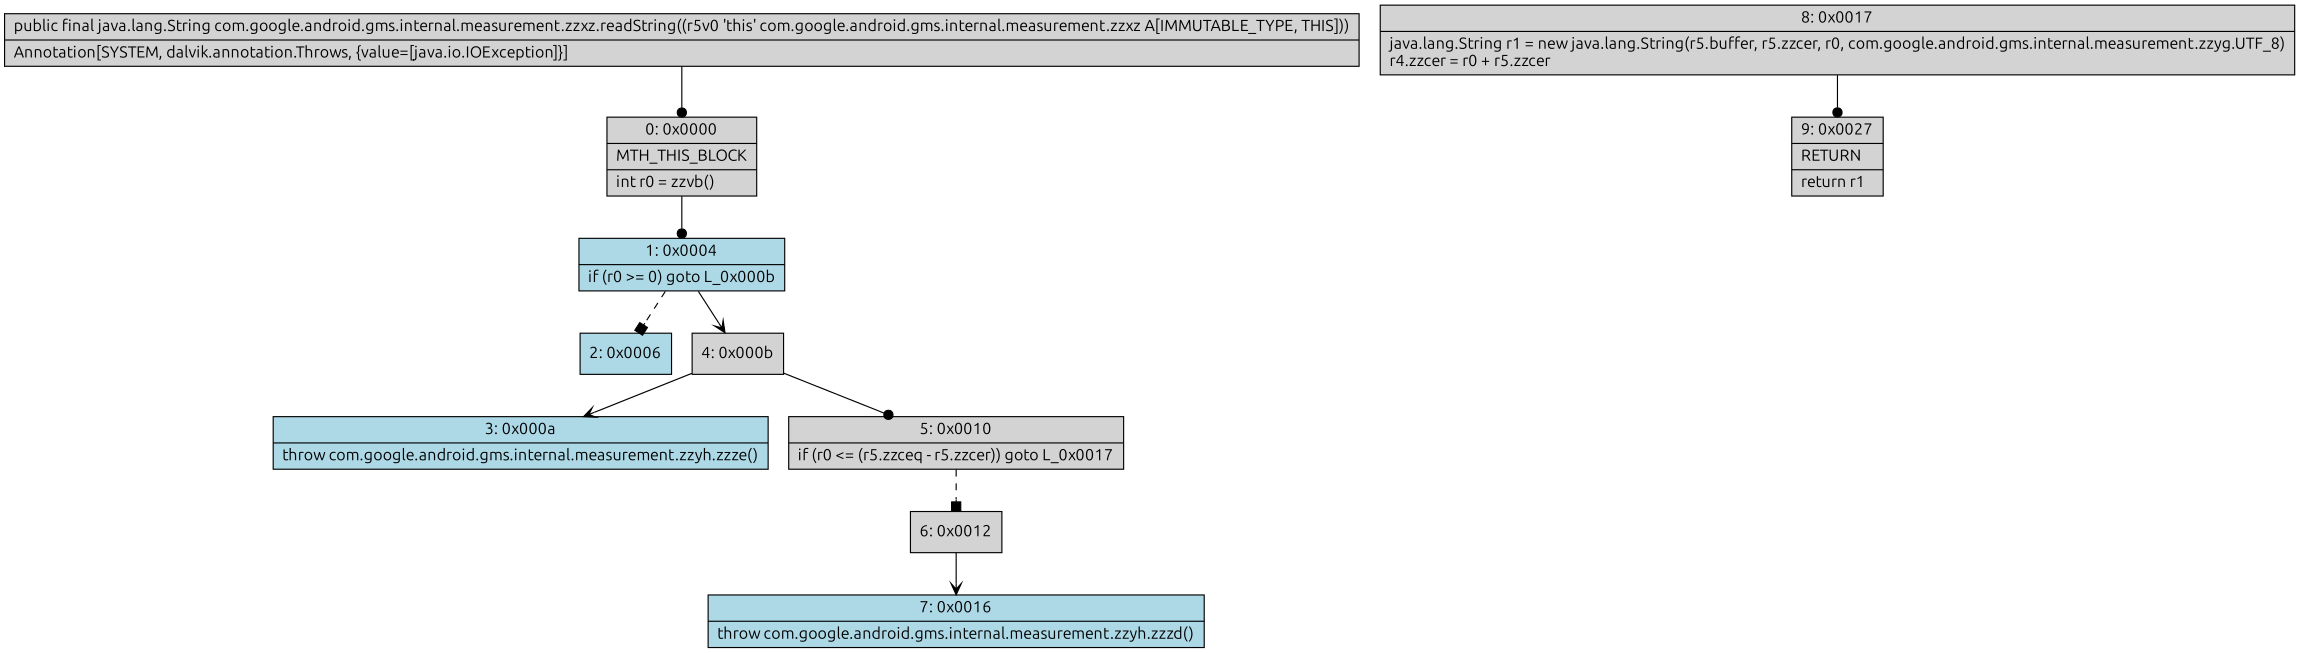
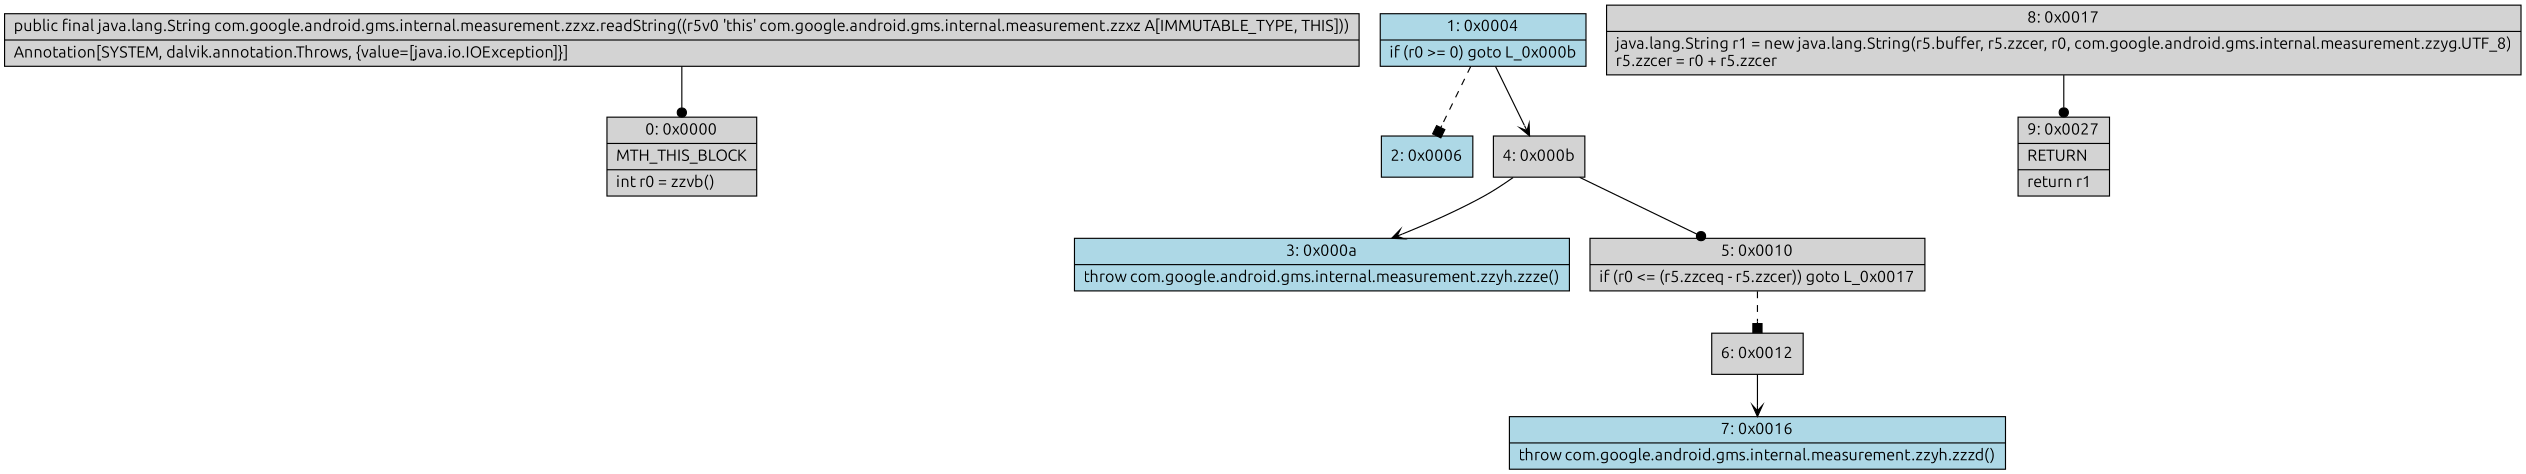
node "8: 0x0017": text "r4.zzcer = r0 + r5.zzcer" -> "r5.zzcer = r0 + r5.zzcer"
edge "0: 0x0000" -> "1: 0x0004": removed
